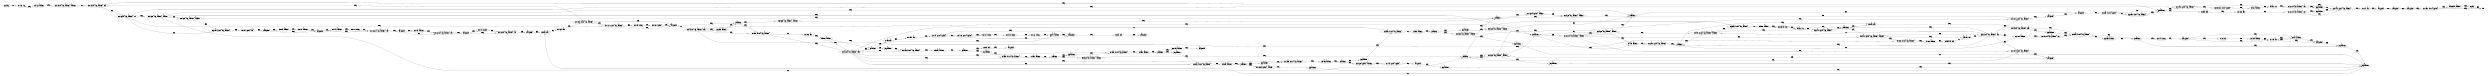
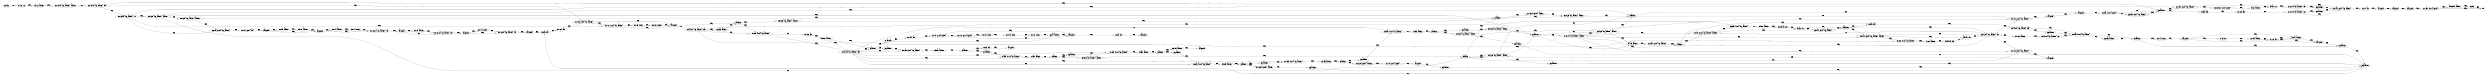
edge "sub rsp , address" -> "mov rbp , rsp": reversed
edge "mov ecx , address" -> "jb address": now "mov qword [ rbp - address ] , address" -> "jb address"
